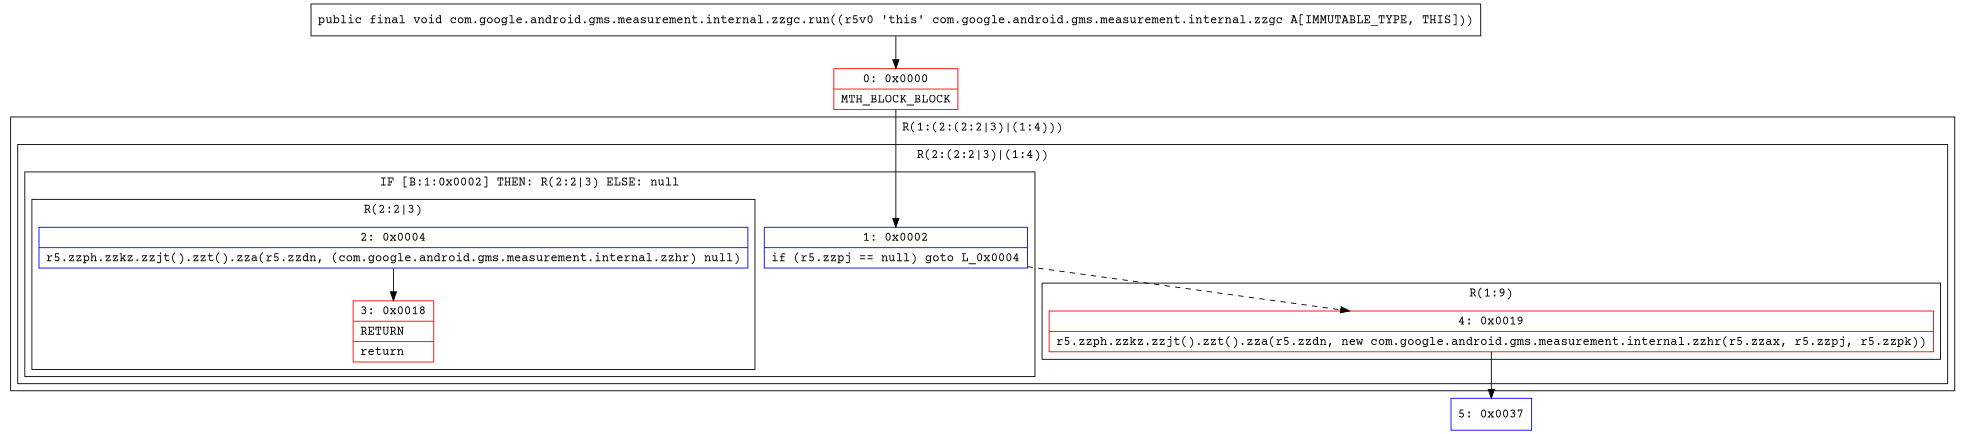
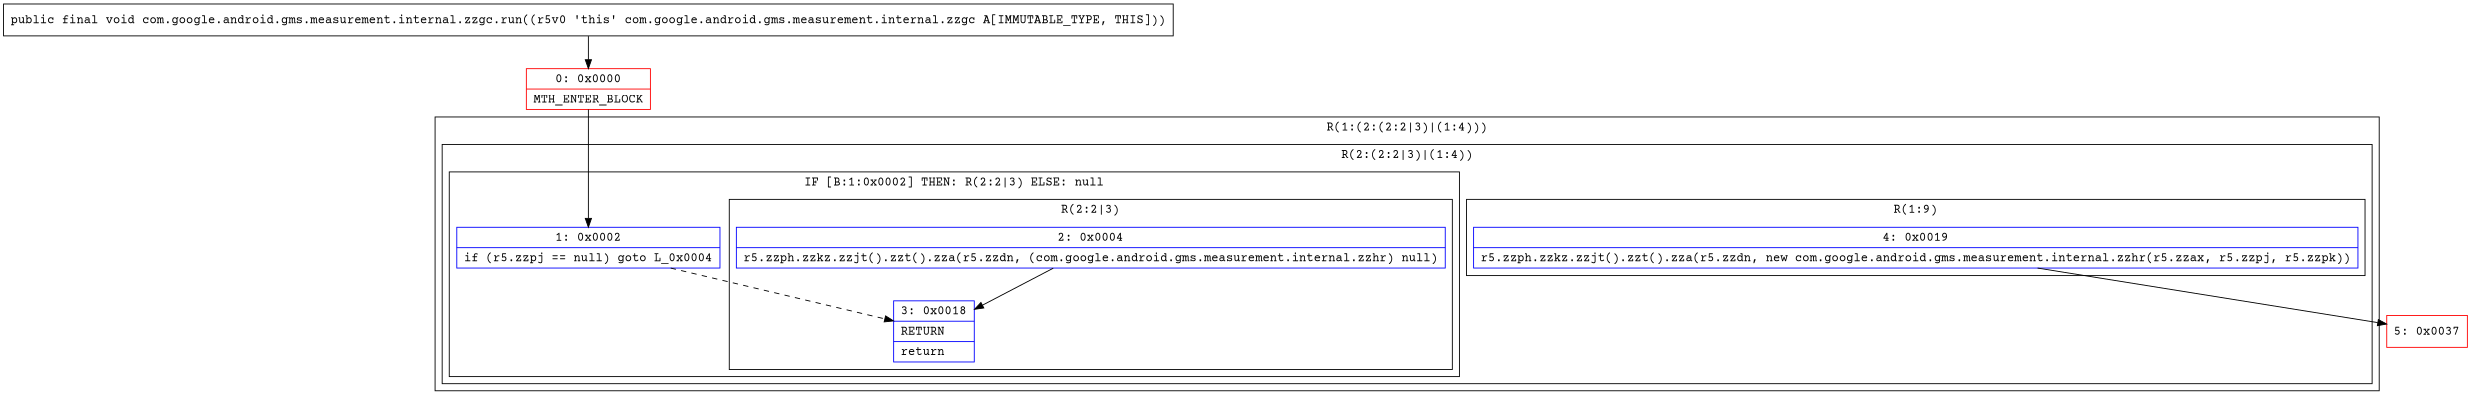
node "0: 0x0000": text "MTH_BLOCK_BLOCK" -> "MTH_ENTER_BLOCK"
edge "1: 0x0002" -> "4: 0x0019": now "1: 0x0002" -> "3: 0x0018"
node "3: 0x0018": color red -> blue
node "4: 0x0019": color red -> blue
node "5: 0x0037": color blue -> red
